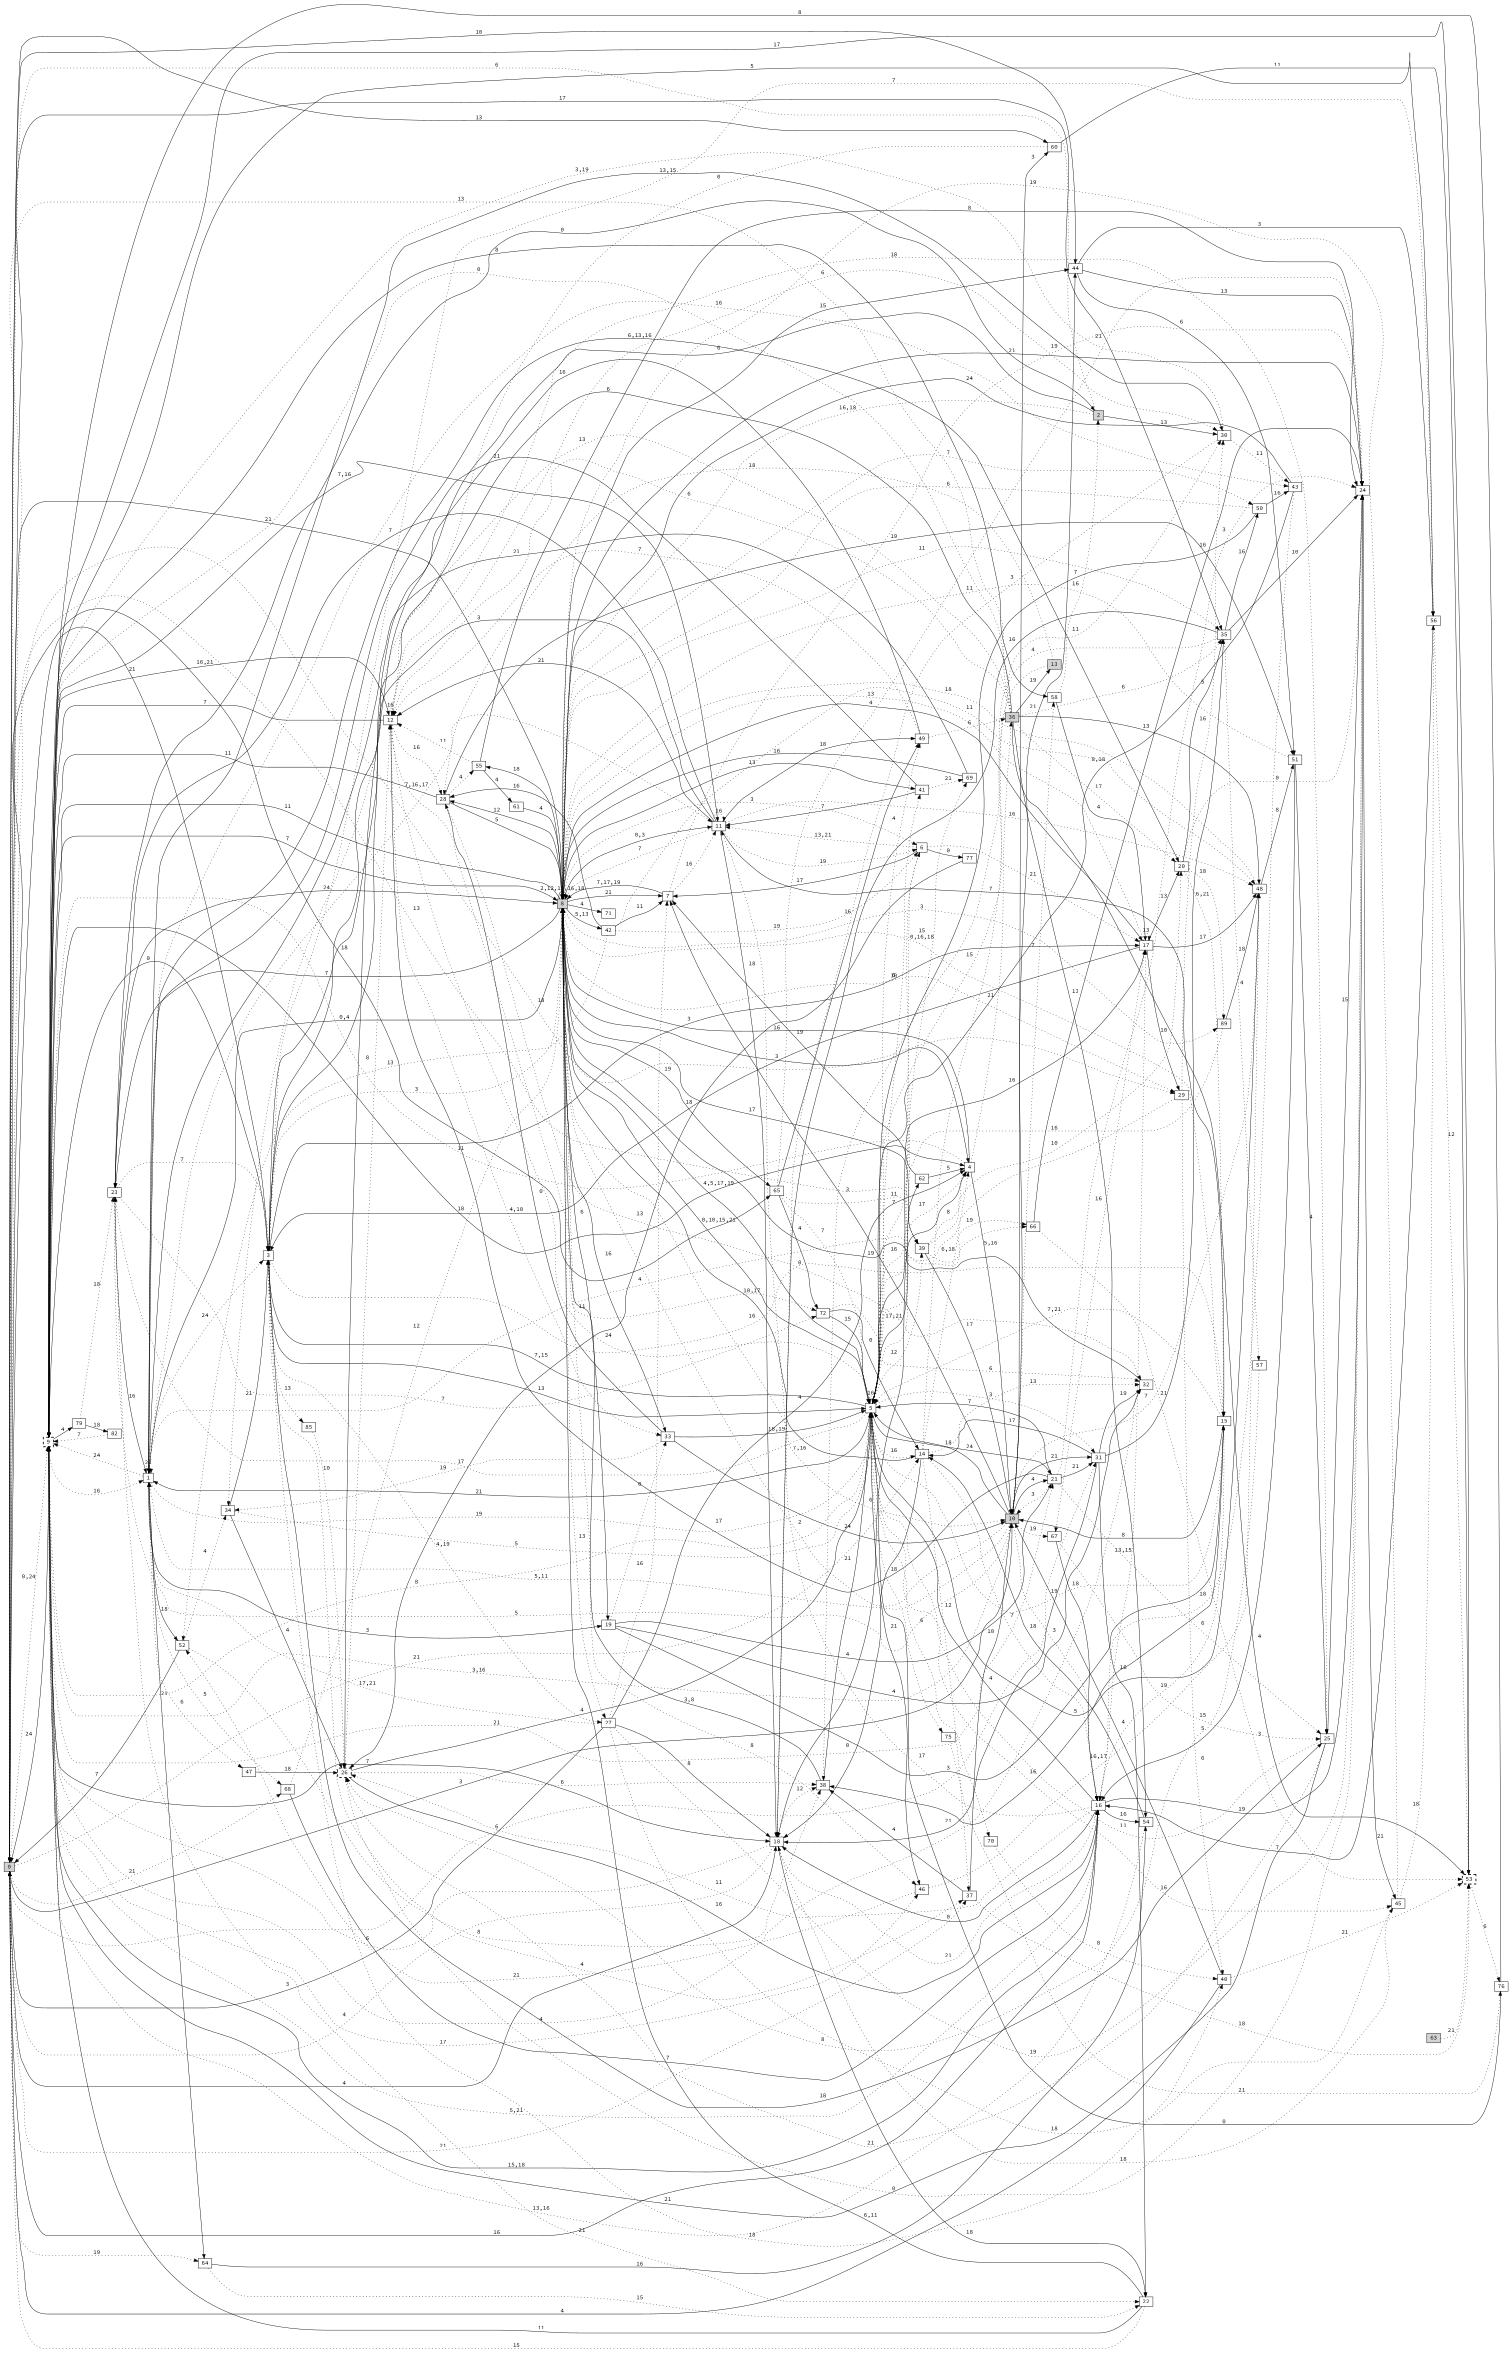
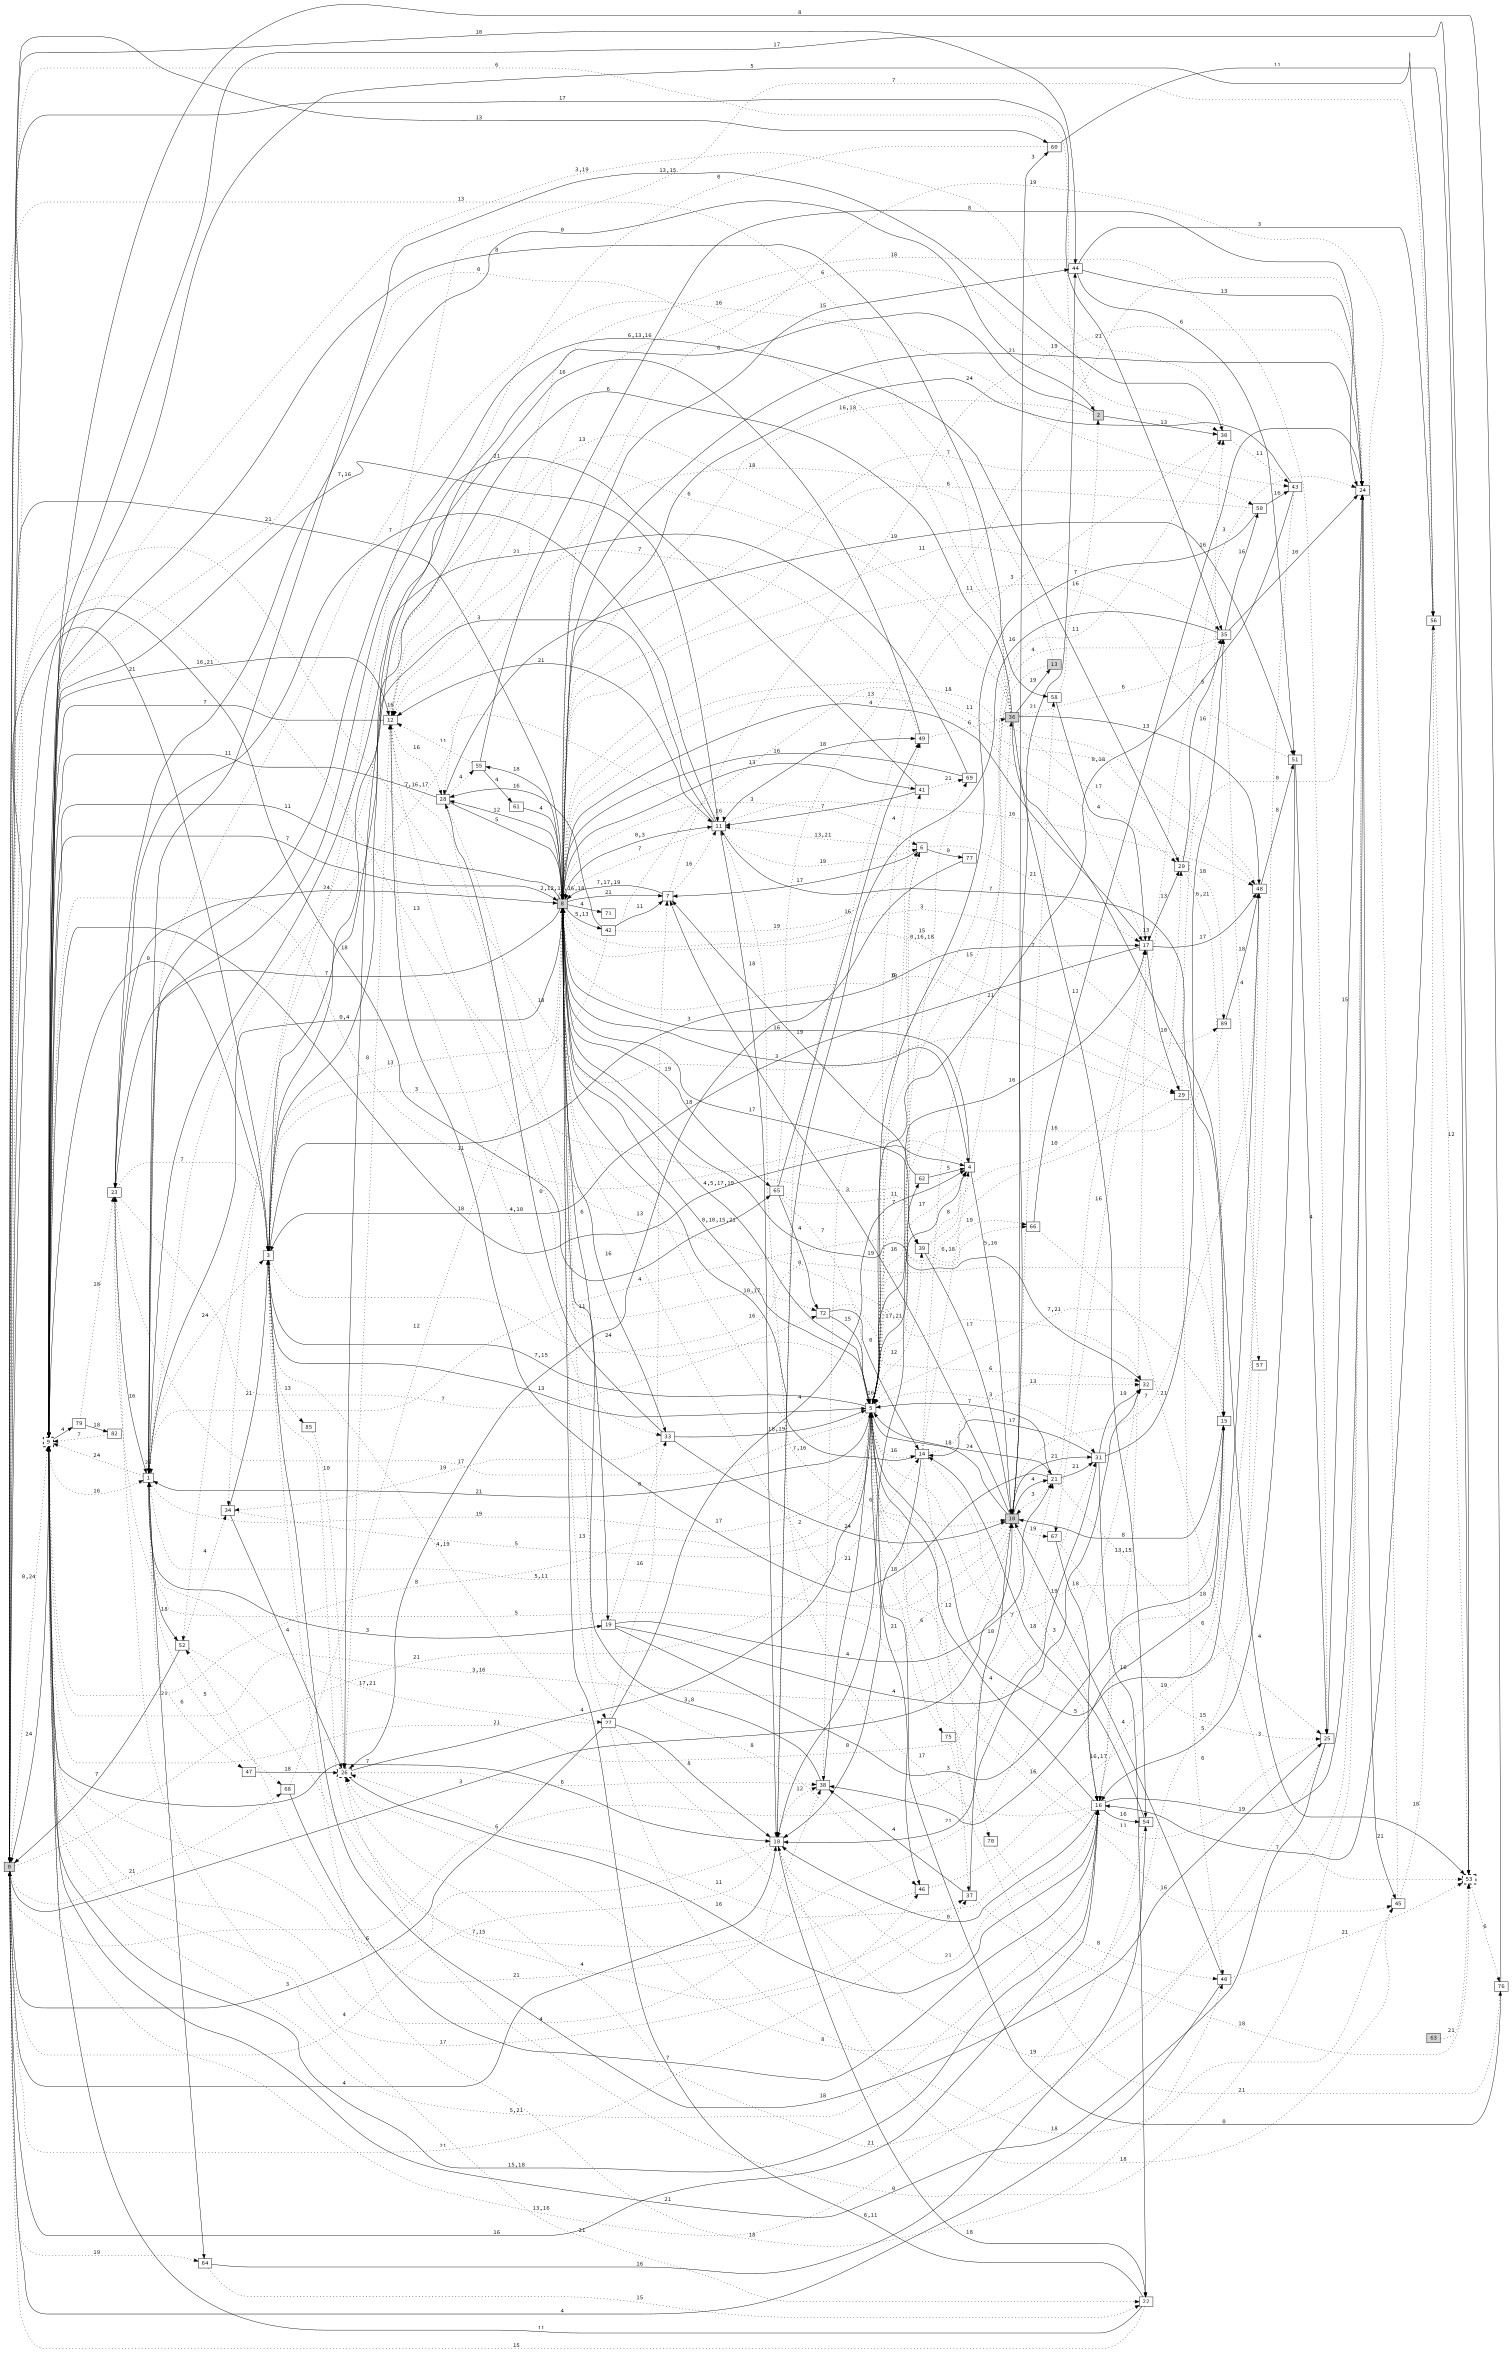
edge "52" -> "38": label "8" -> "7,15"
